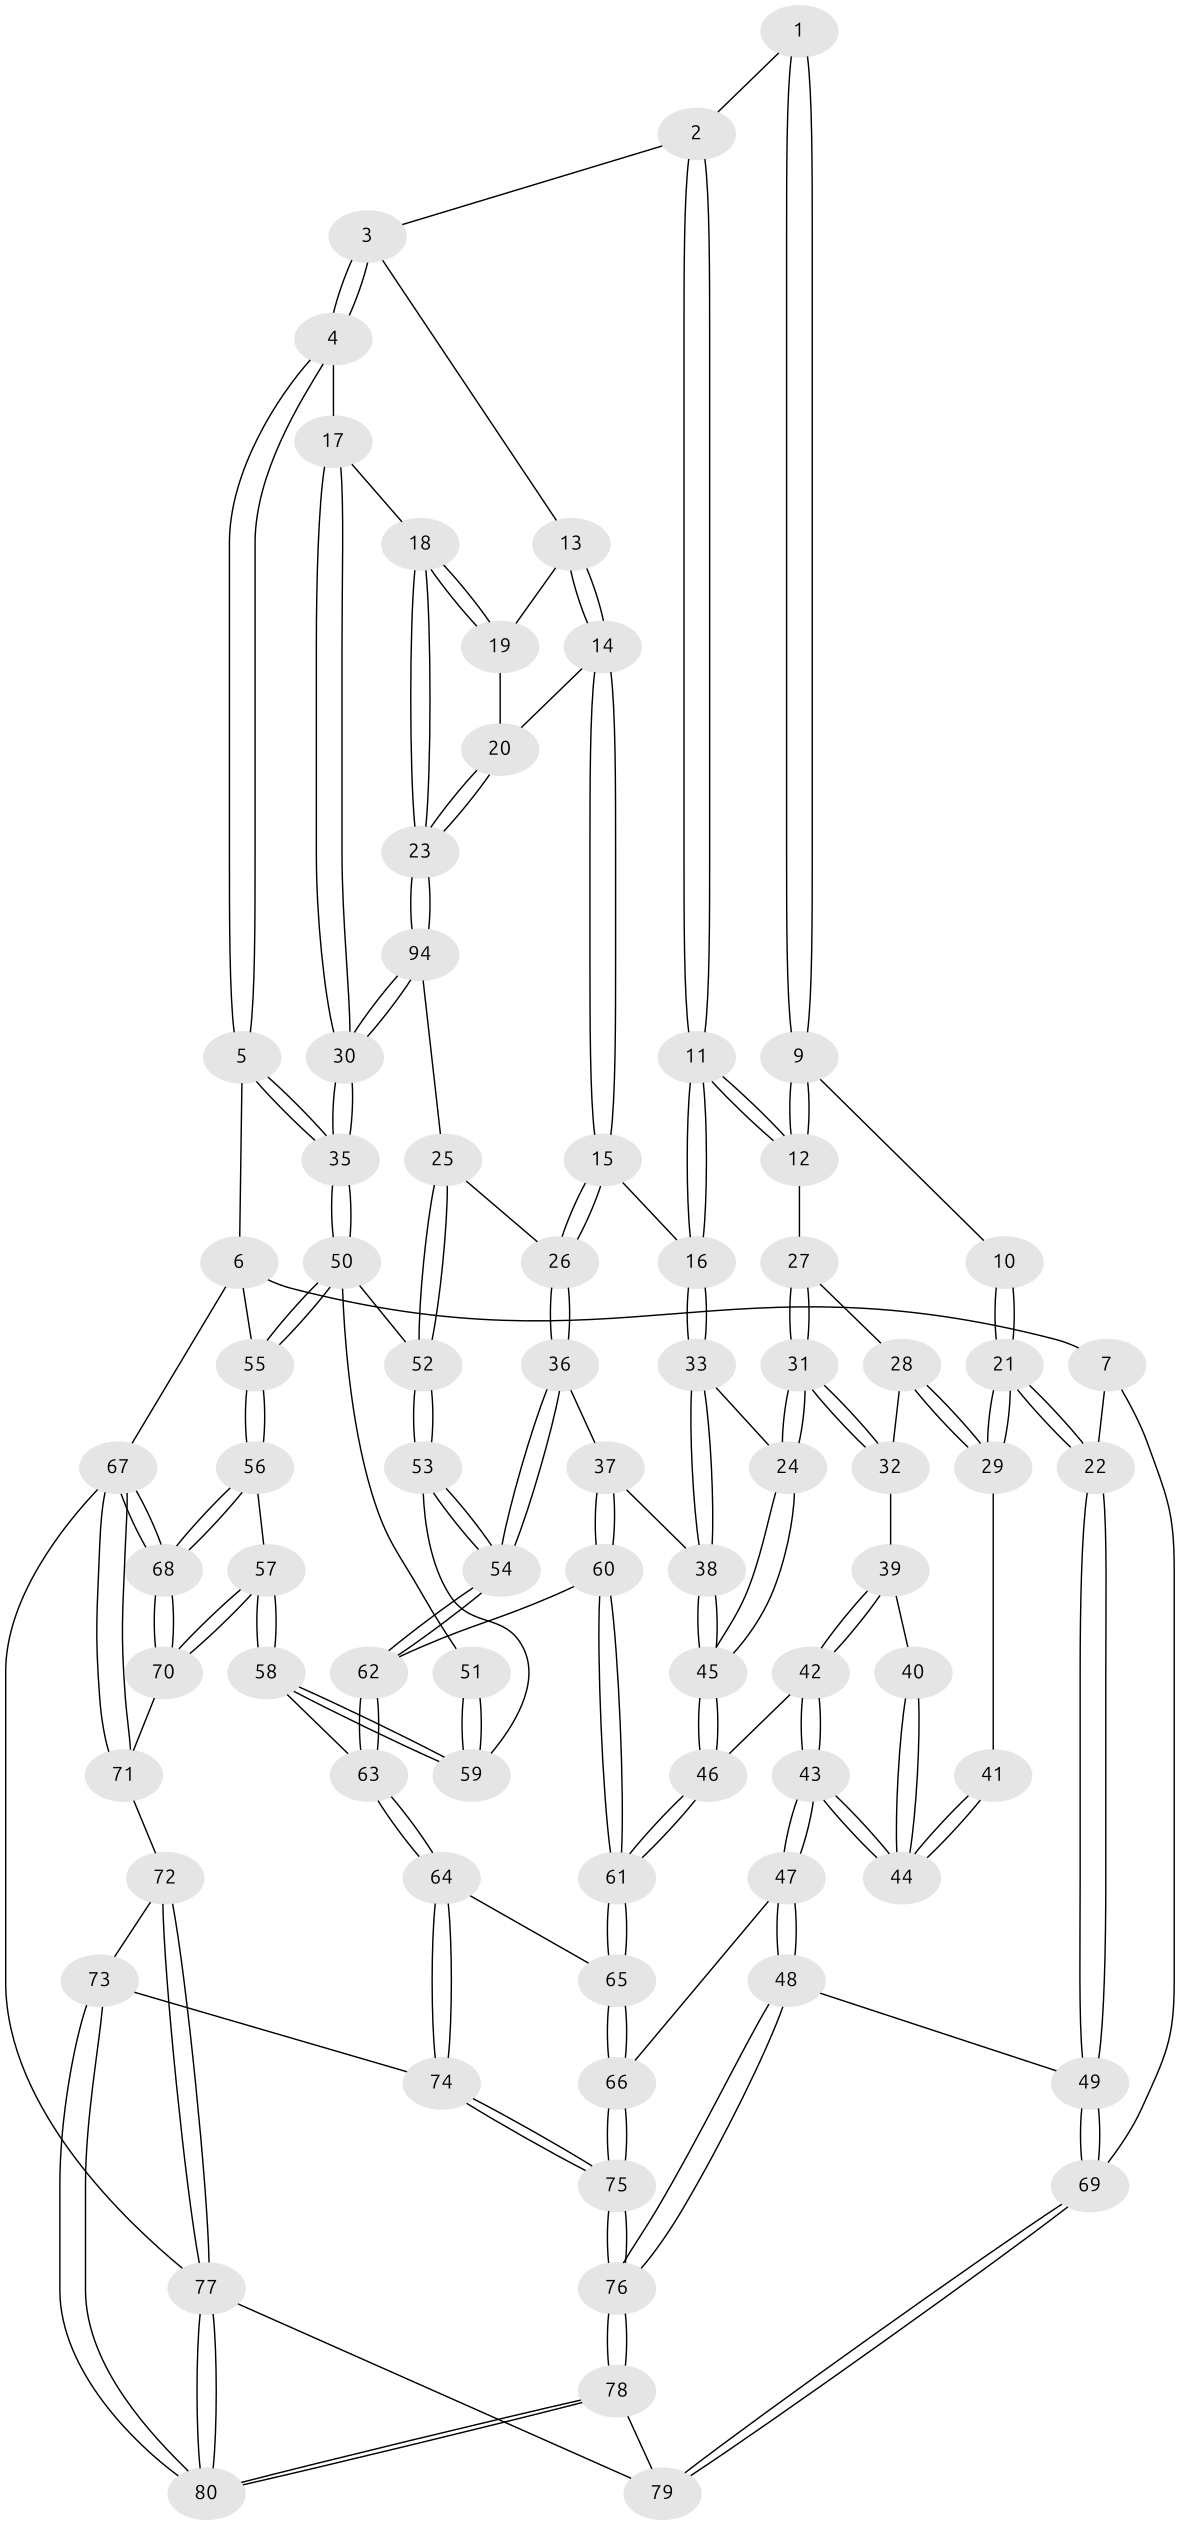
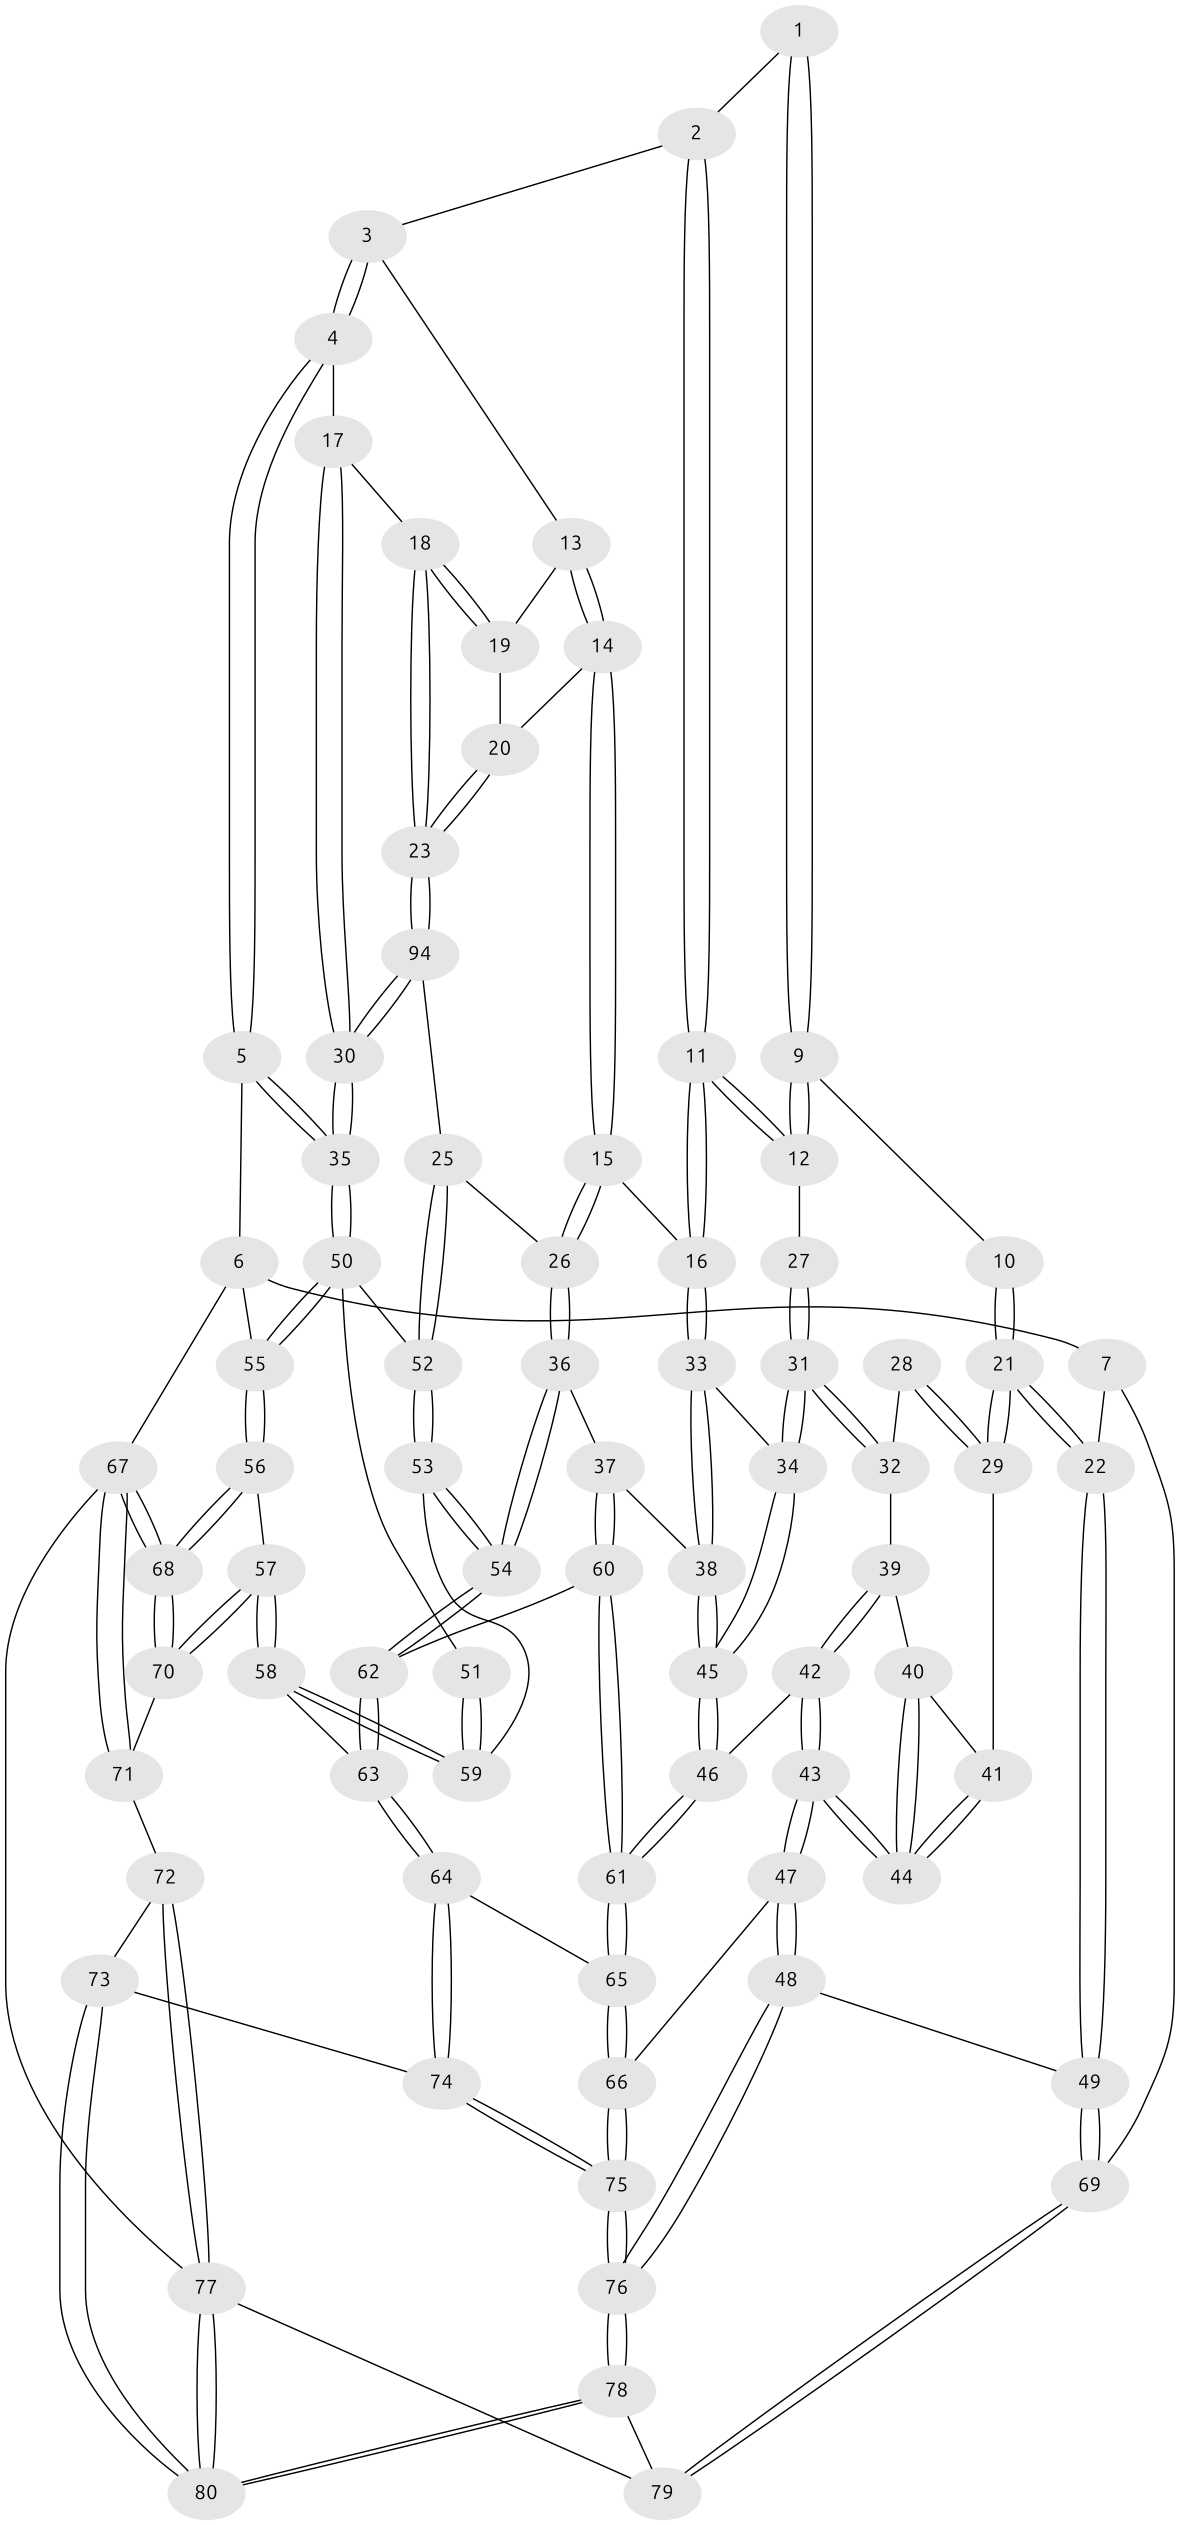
edge "27" -- "28": removed
node "24": label "24" -> "34"
edge "40" -- "41": added
